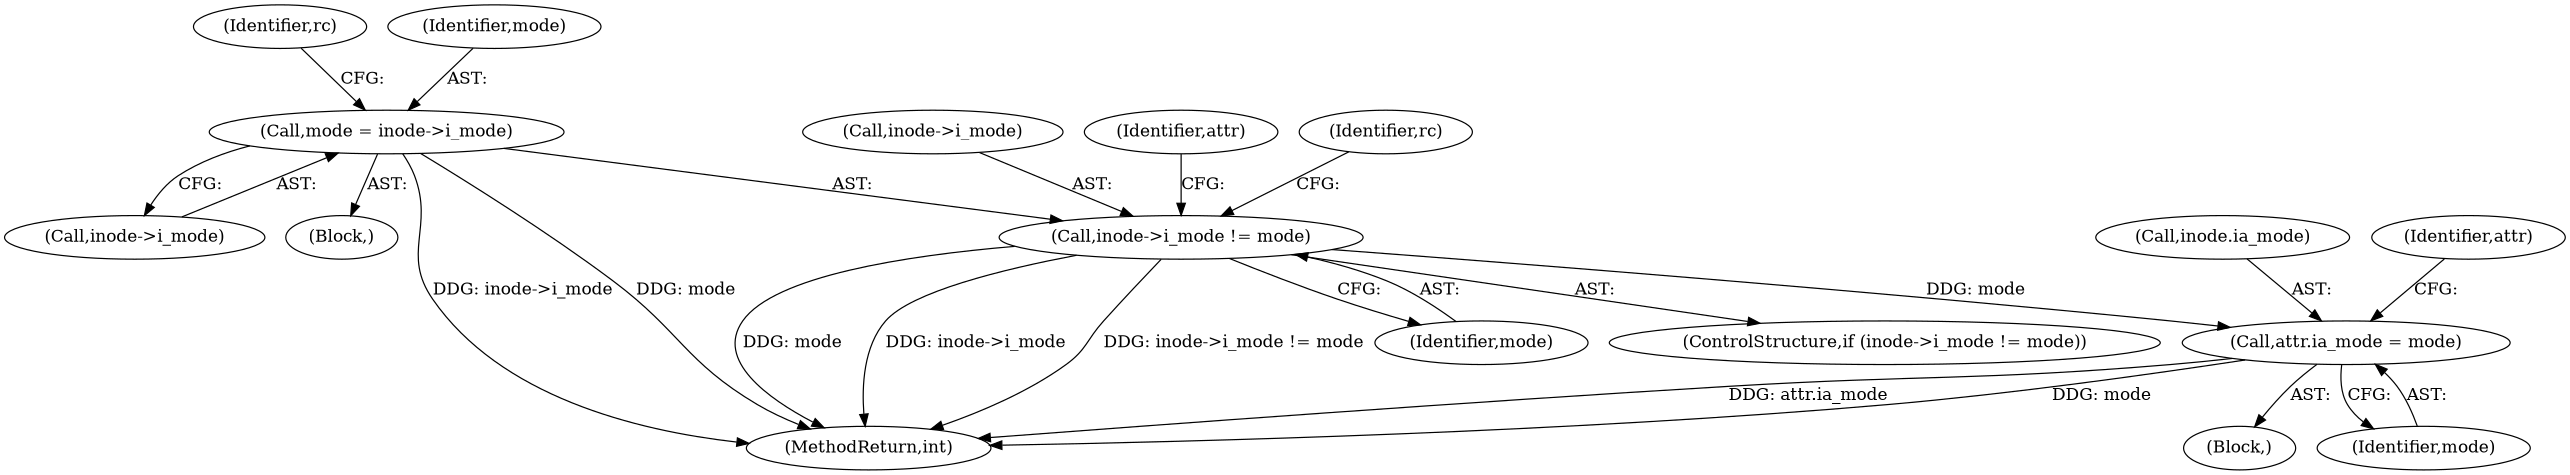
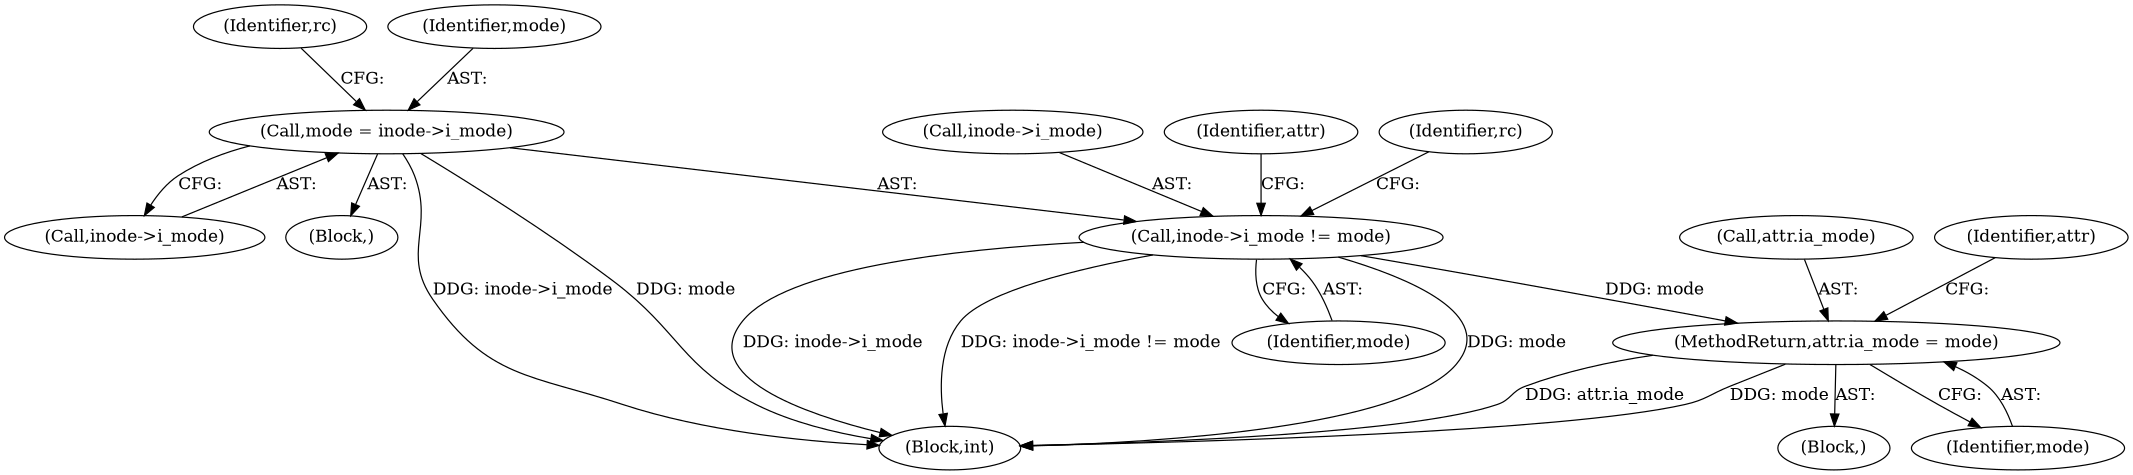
node "(Call,inode.ia_mode)": label "(Call,inode.ia_mode)" -> "(Call,attr.ia_mode)"
node "(ControlStructure,if (inode->i_mode != mode))": removed
node "(Call,attr.ia_mode = mode)": label "(Call,attr.ia_mode = mode)" -> "(MethodReturn,attr.ia_mode = mode)"
node "(MethodReturn,int)": label "(MethodReturn,int)" -> "(Block,int)"
